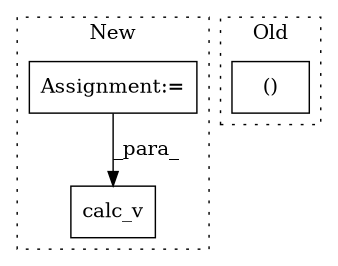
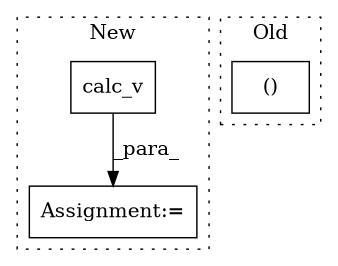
edge "Assignment:=" -> "calc_v": reversed
